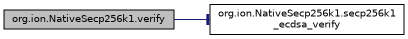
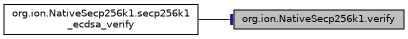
edge "org.ion.NativeSecp256k1.verify" -> "org.ion.NativeSecp256k1.secp256k1 _ecdsa_verify": reversed
